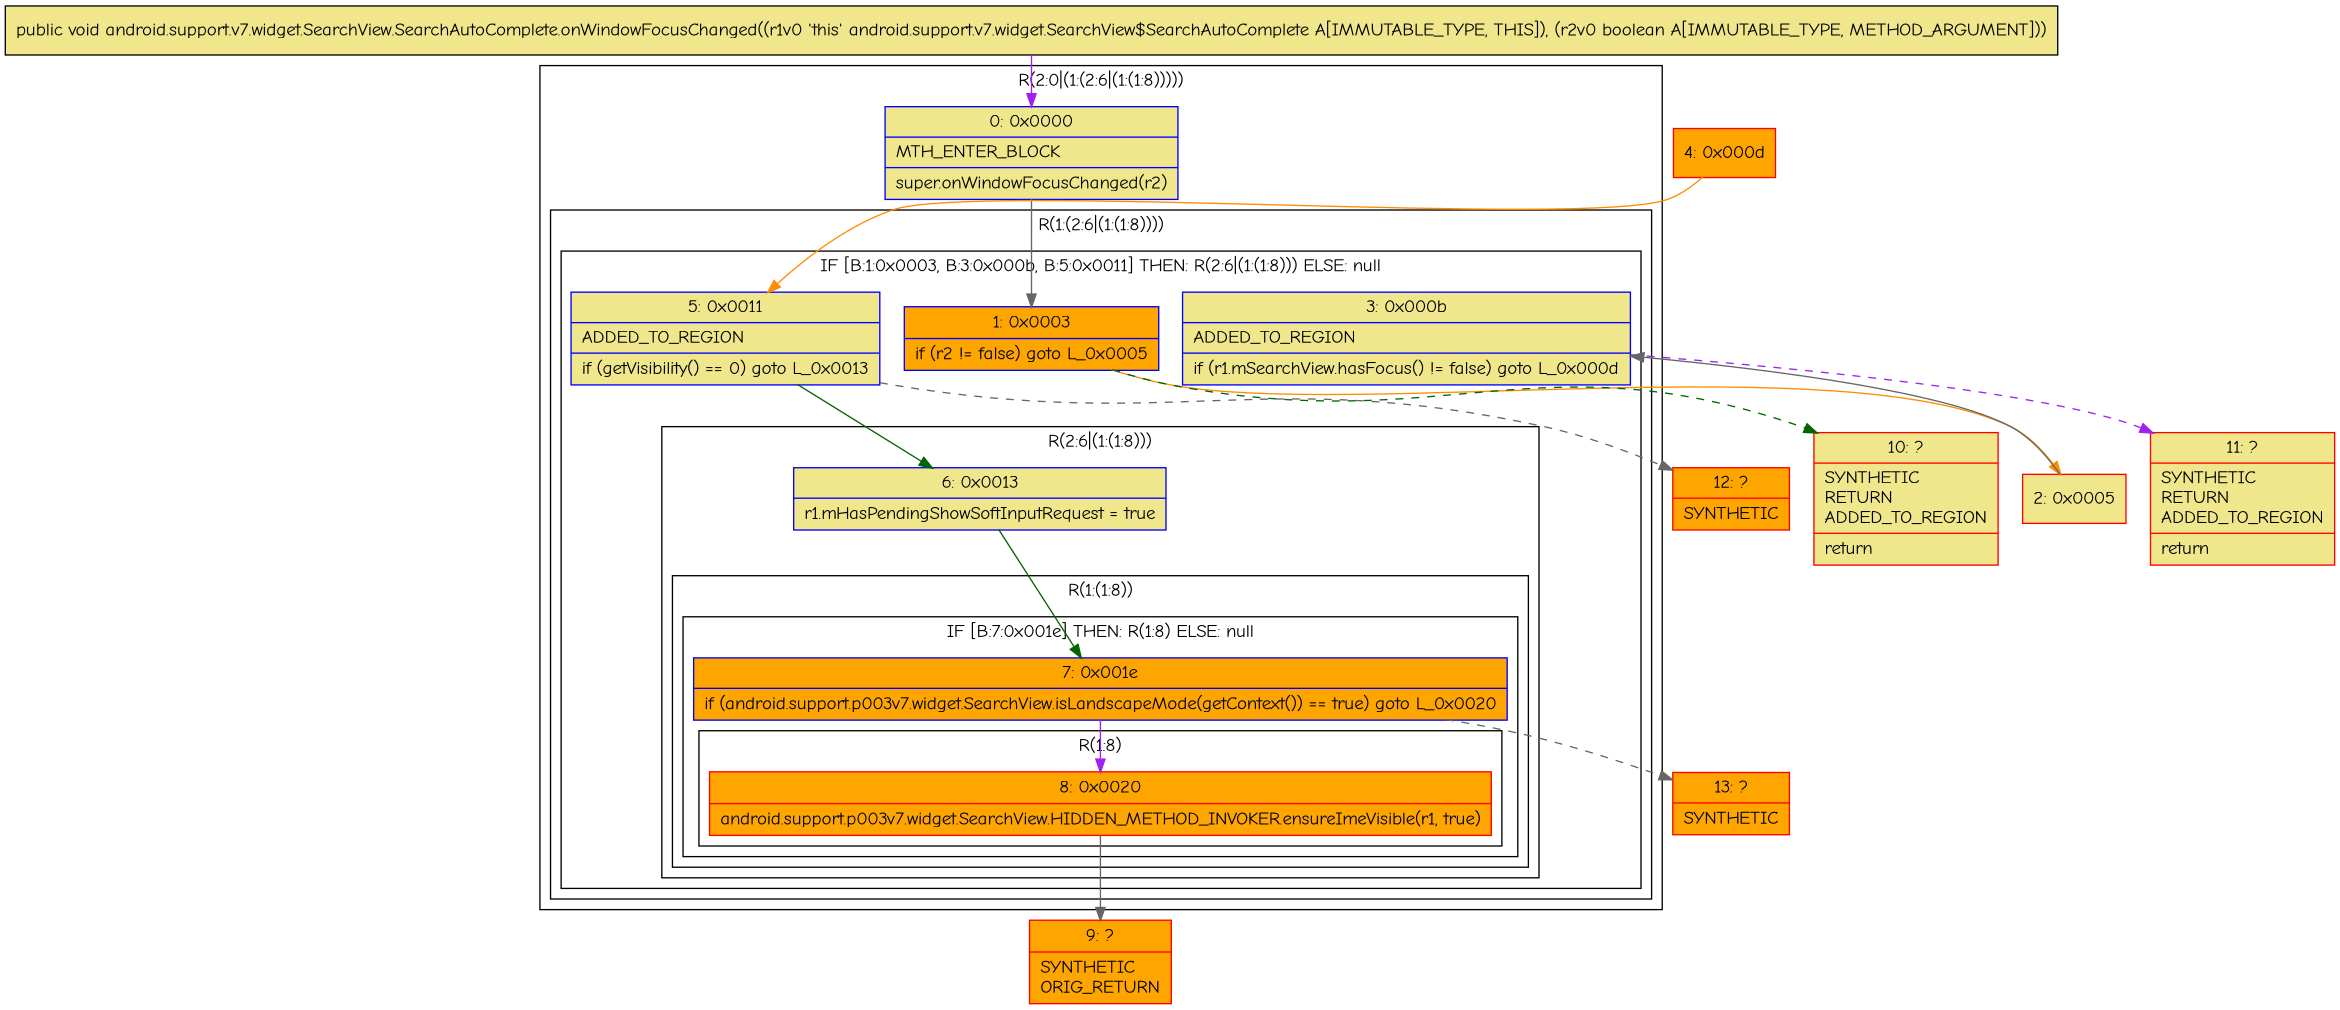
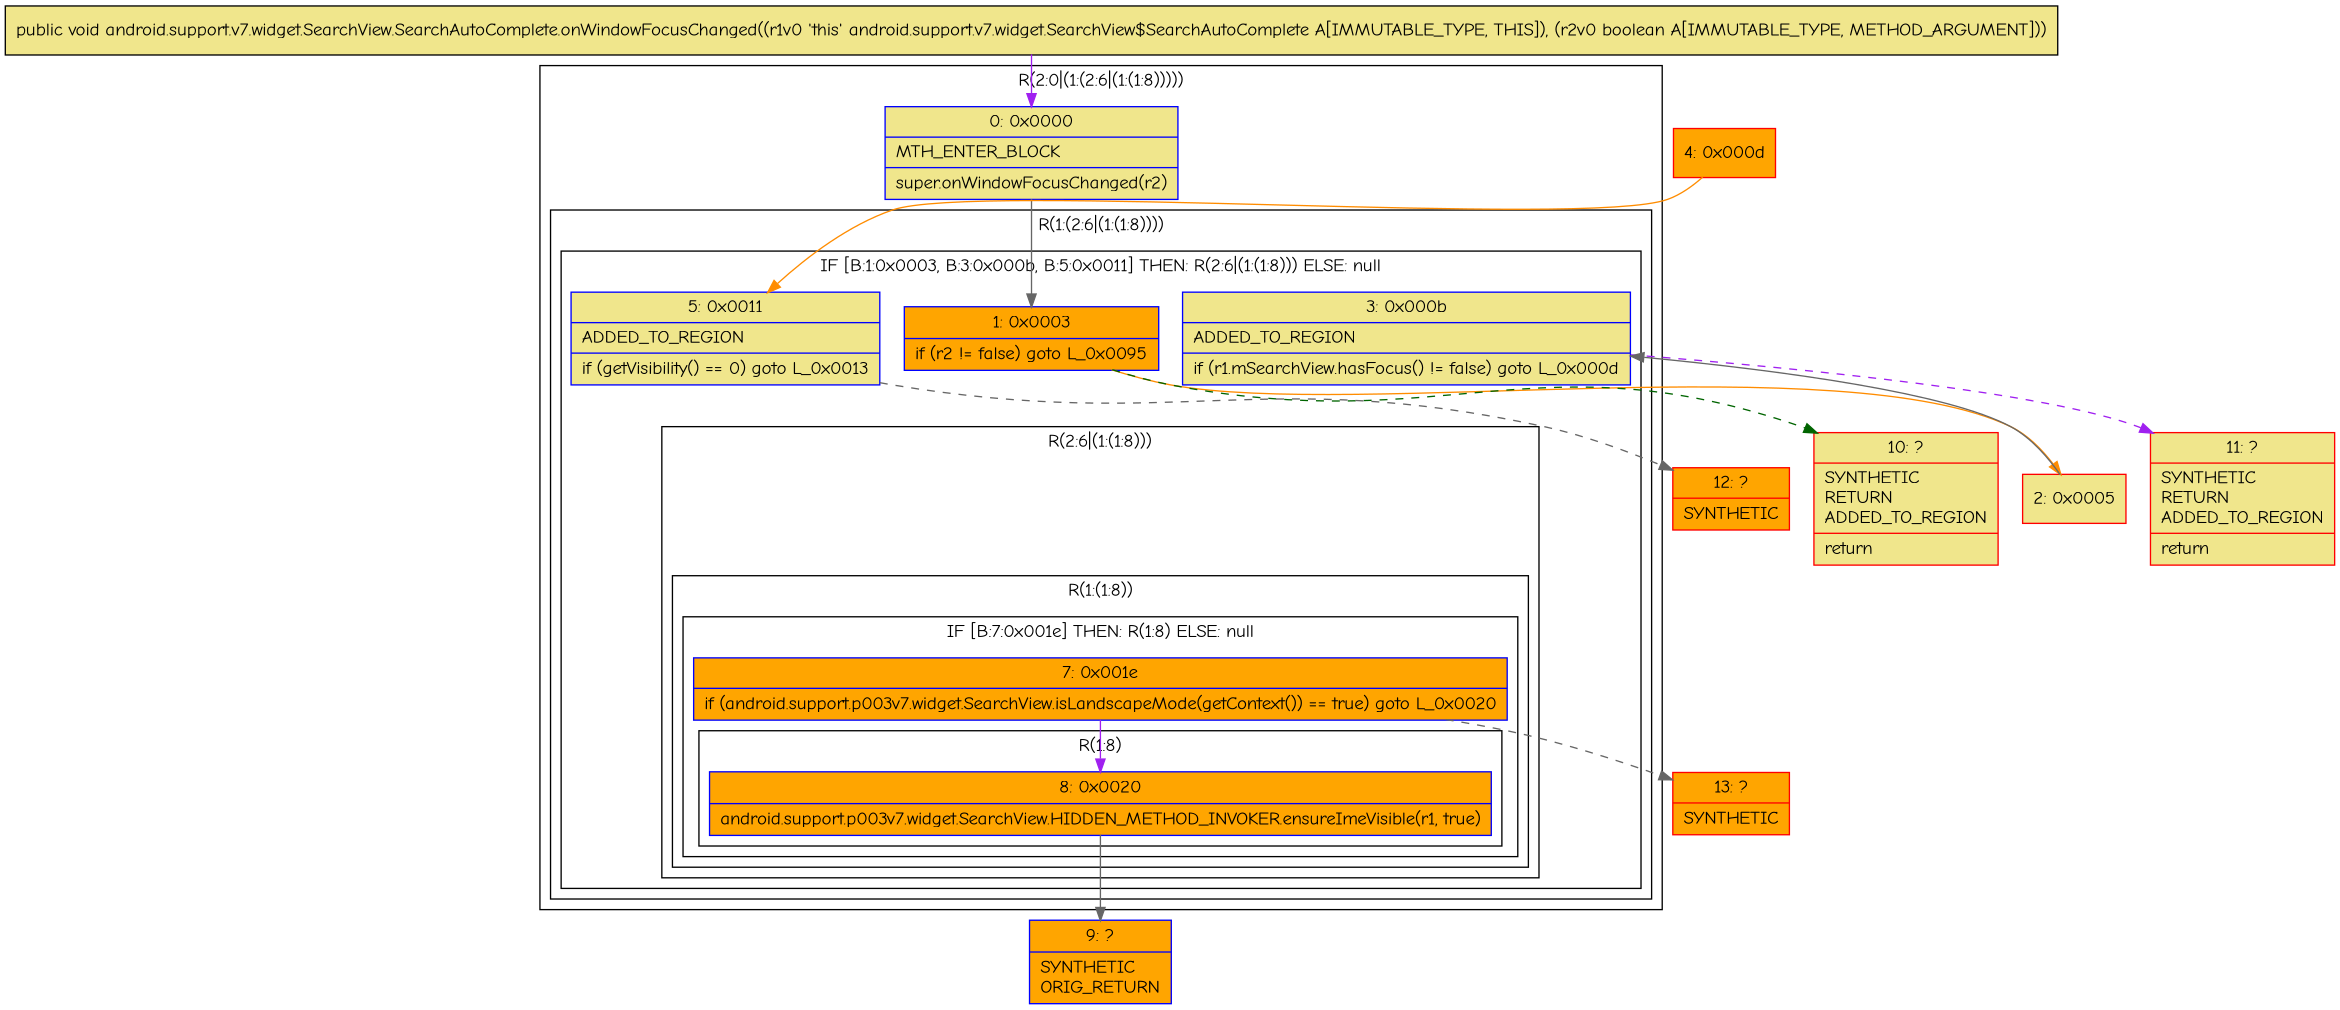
node "1: 0x0003": text "if (r2 != false) goto L_0x0005" -> "if (r2 != false) goto L_0x0095"
node "6: 0x0013": removed
node "8: 0x0020": color red -> blue
node "9: ?": color red -> blue
